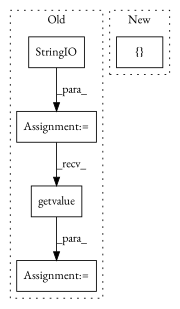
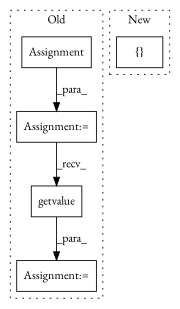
node "StringIO": label "StringIO" -> "Assignment"
